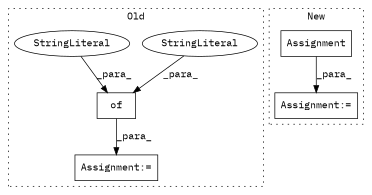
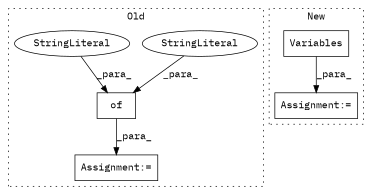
node "Assignment": label "Assignment" -> "Variables"
